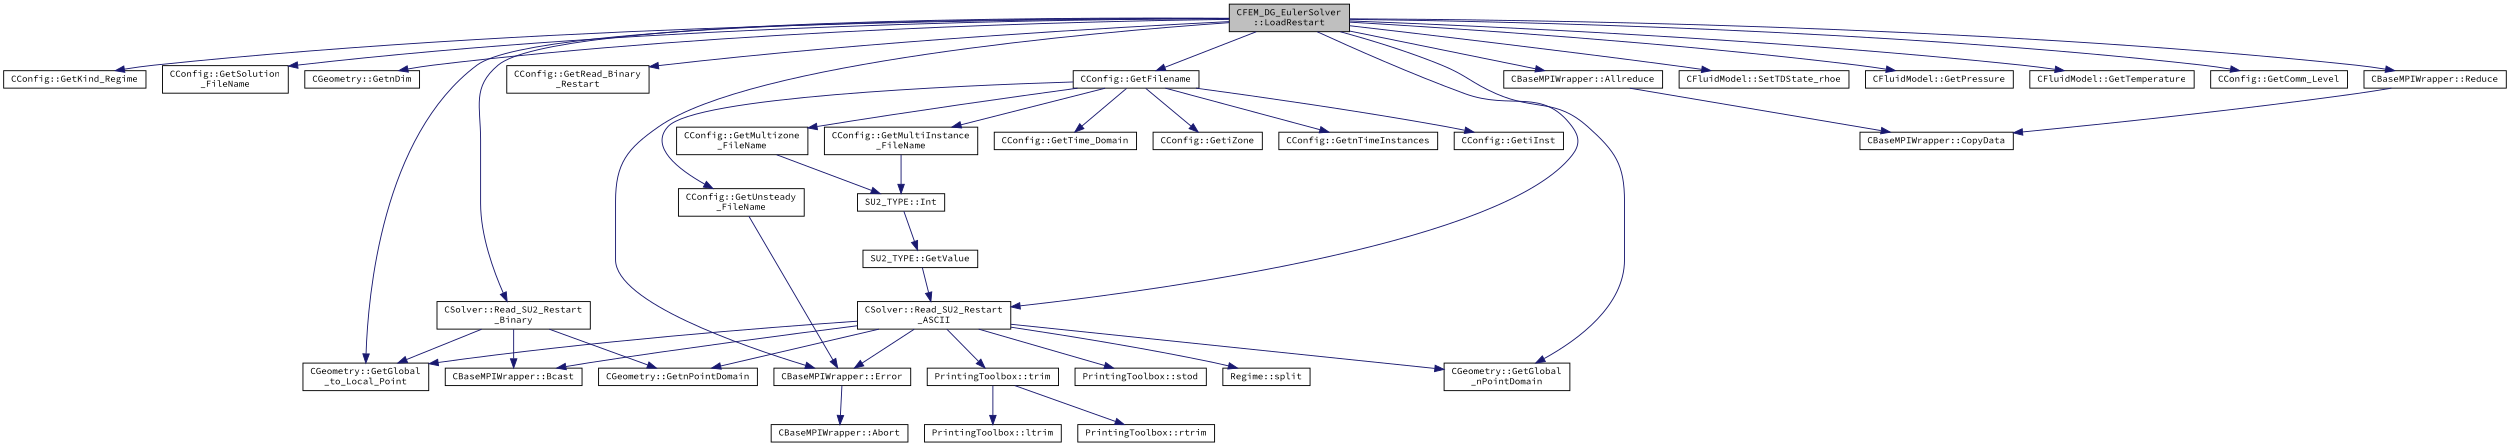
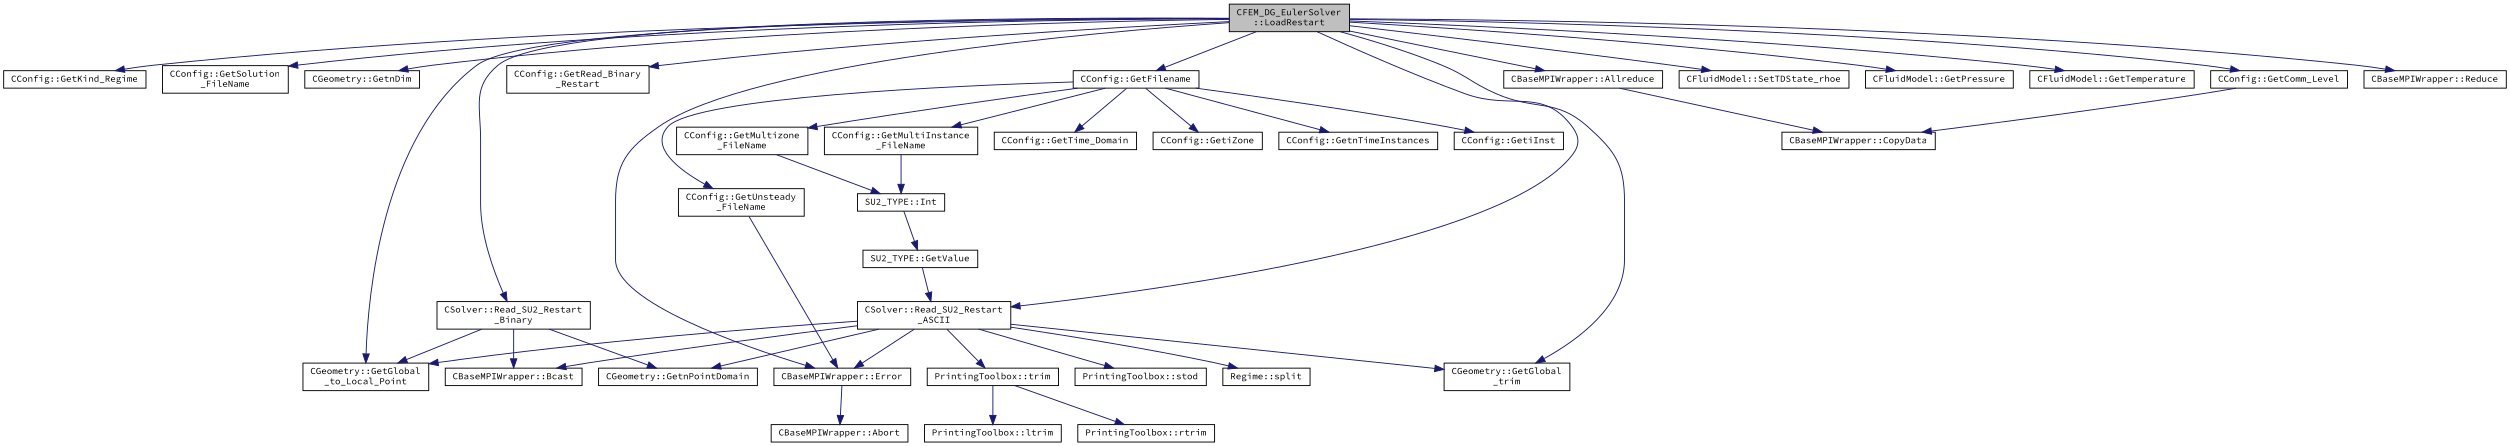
edge "CBaseMPIWrapper::Reduce" -> "CBaseMPIWrapper::CopyData": now "CConfig::GetComm_Level" -> "CBaseMPIWrapper::CopyData"
node "CGeometry::GetGlobal _nPointDomain": label "CGeometry::GetGlobal _nPointDomain" -> "CGeometry::GetGlobal _trim"
